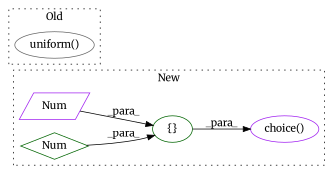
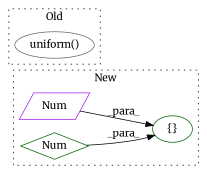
node "choice()": removed
